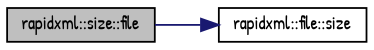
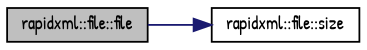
node "rapidxml::size::file": label "rapidxml::size::file" -> "rapidxml::file::file"
